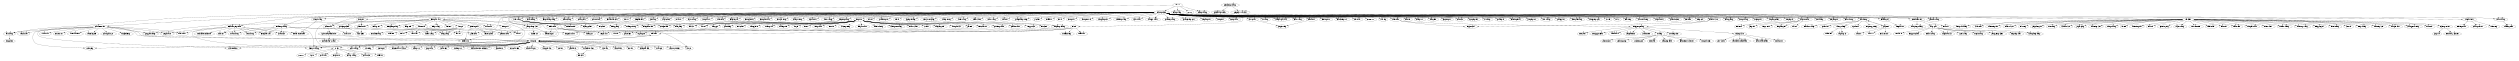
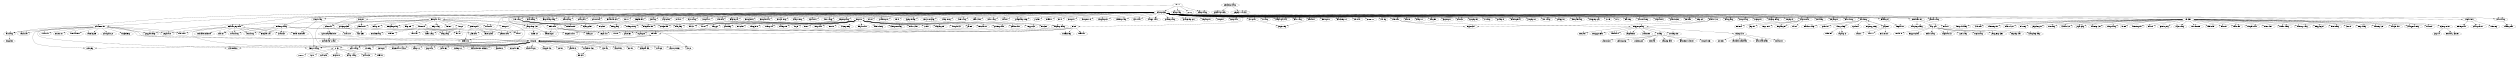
node "Zhigang Chen": label "Zhigang Chen" -> "Zhigang Qiang"
node "Fei Yi": removed
node "Jisu Shibo": label "Jisu Shibo" -> "Jisu Kim"
node "Cuili Yao": label "Cuili Yao" -> "Cuili Che"
